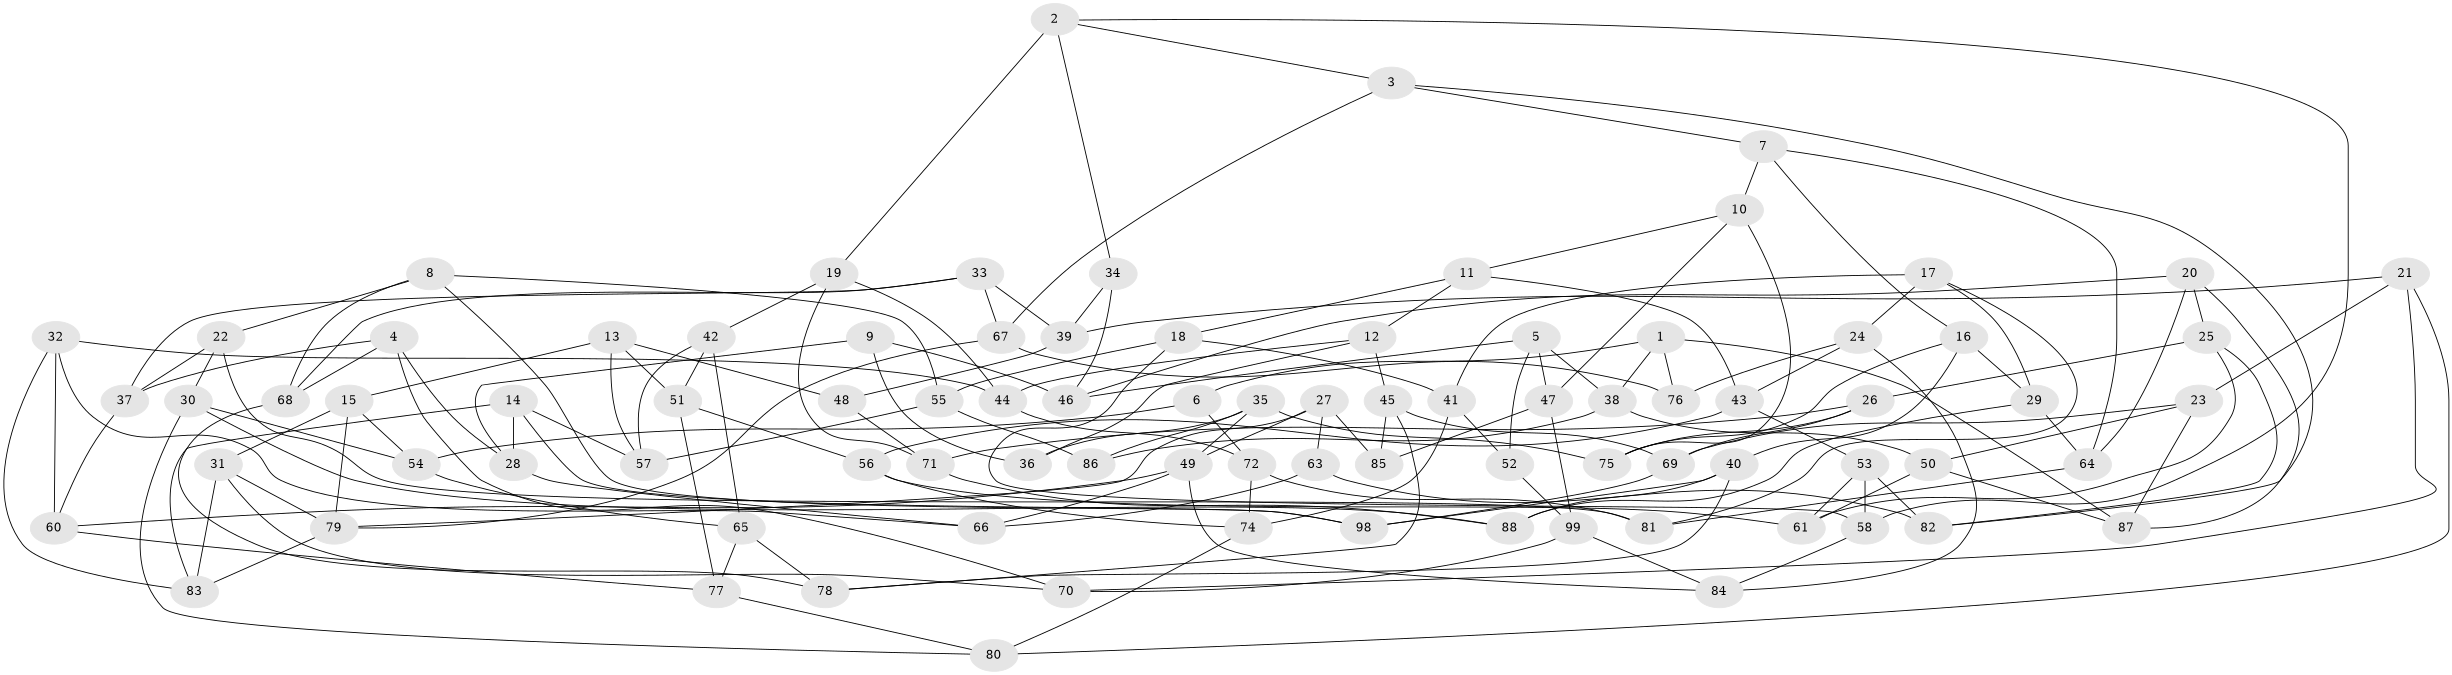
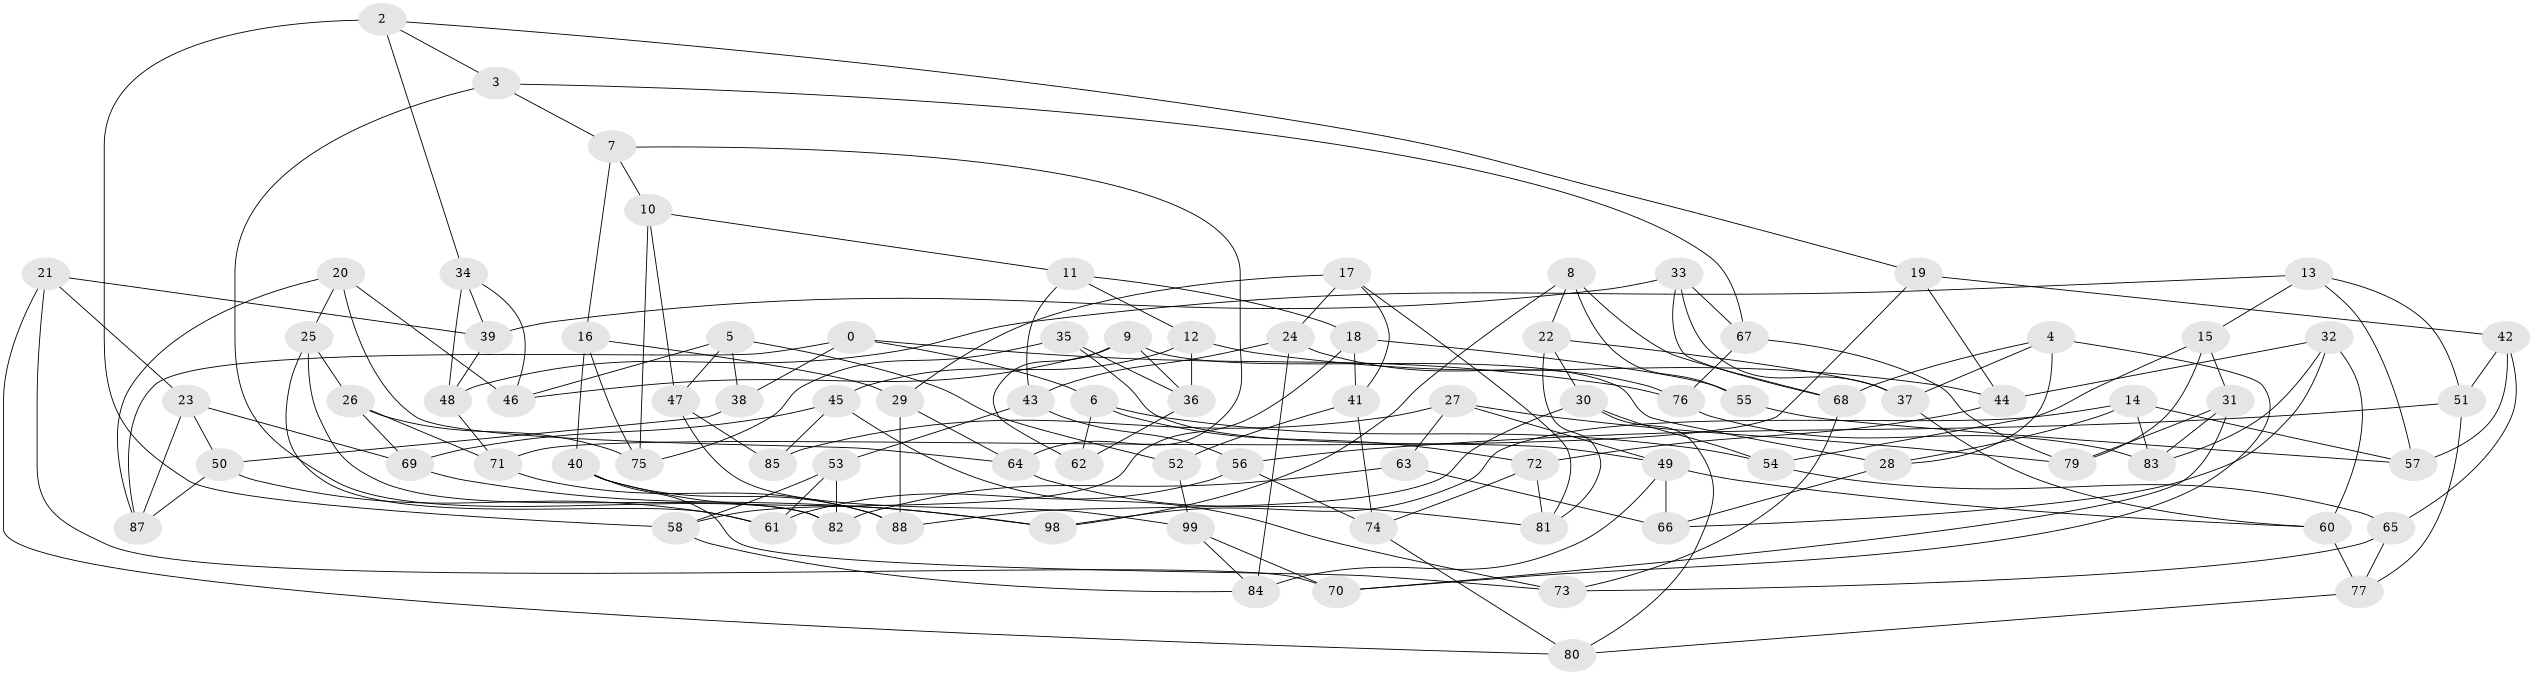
edge "34" -- "48": added
node "1": label "1" -> "0"
node "62": added
node "86": removed
edge "79" -- "83": now "76" -- "83"
node "78": label "78" -> "73"
